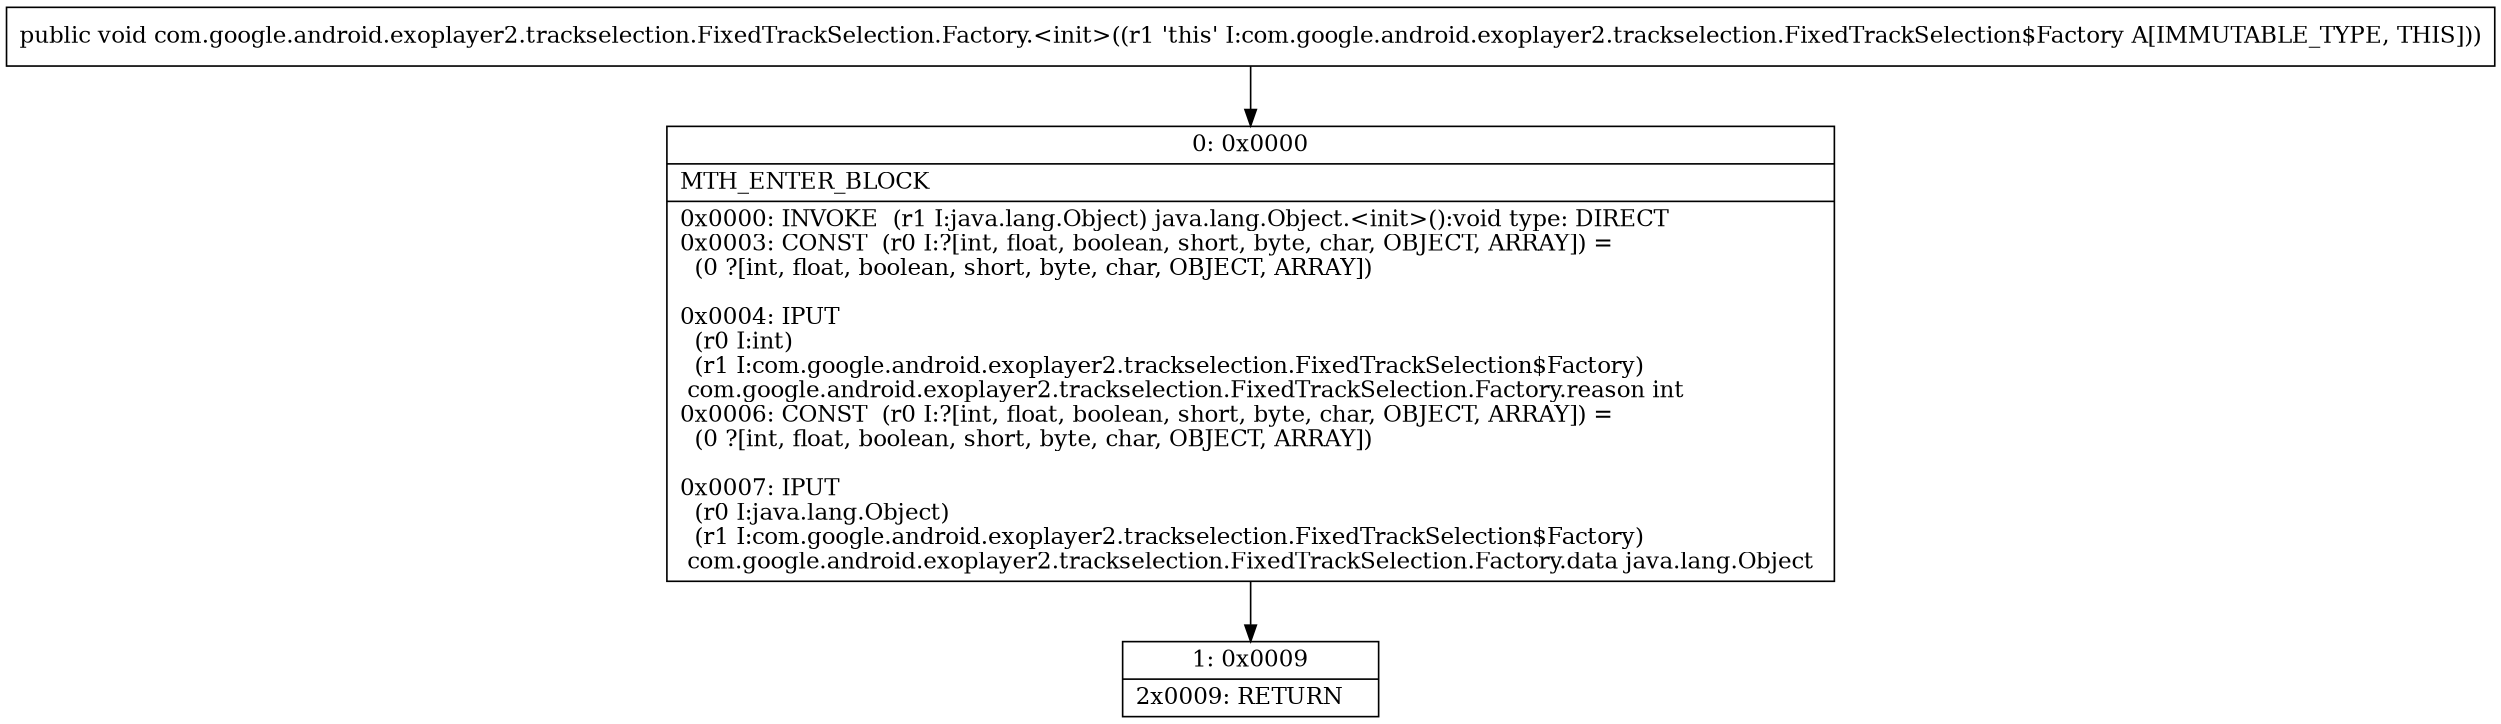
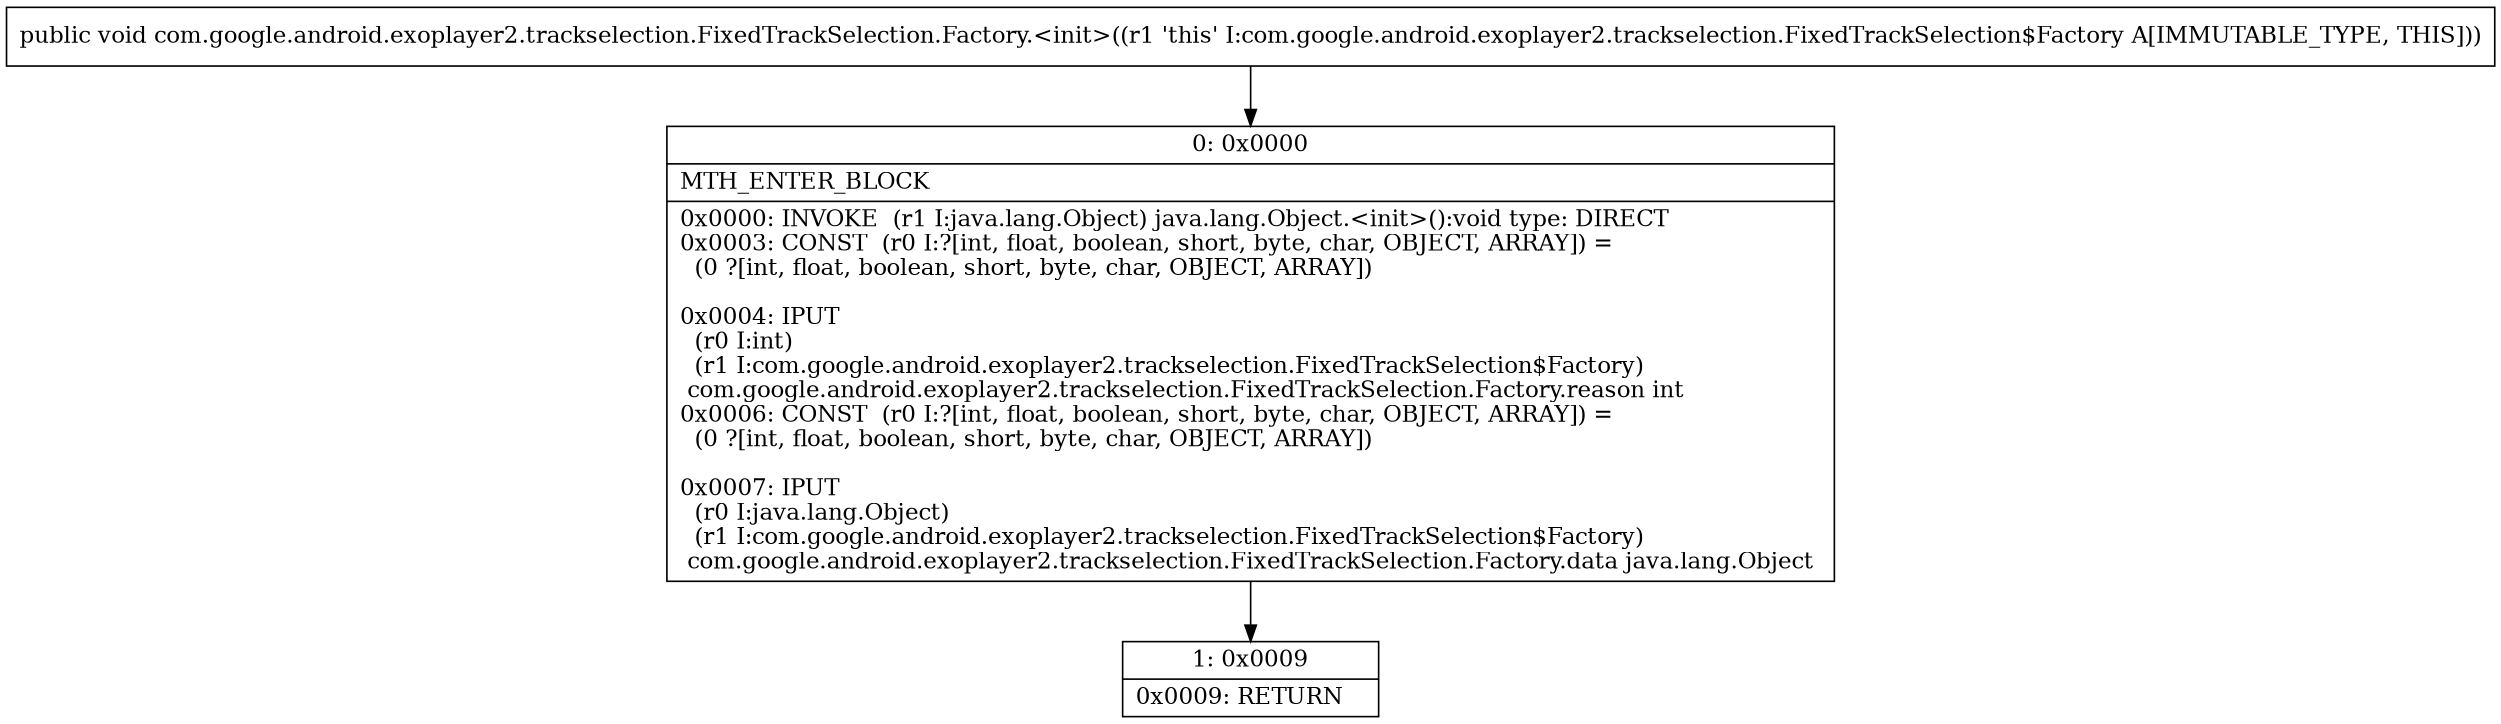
node "1: 0x0009": text "2x0009: RETURN" -> "0x0009: RETURN"
